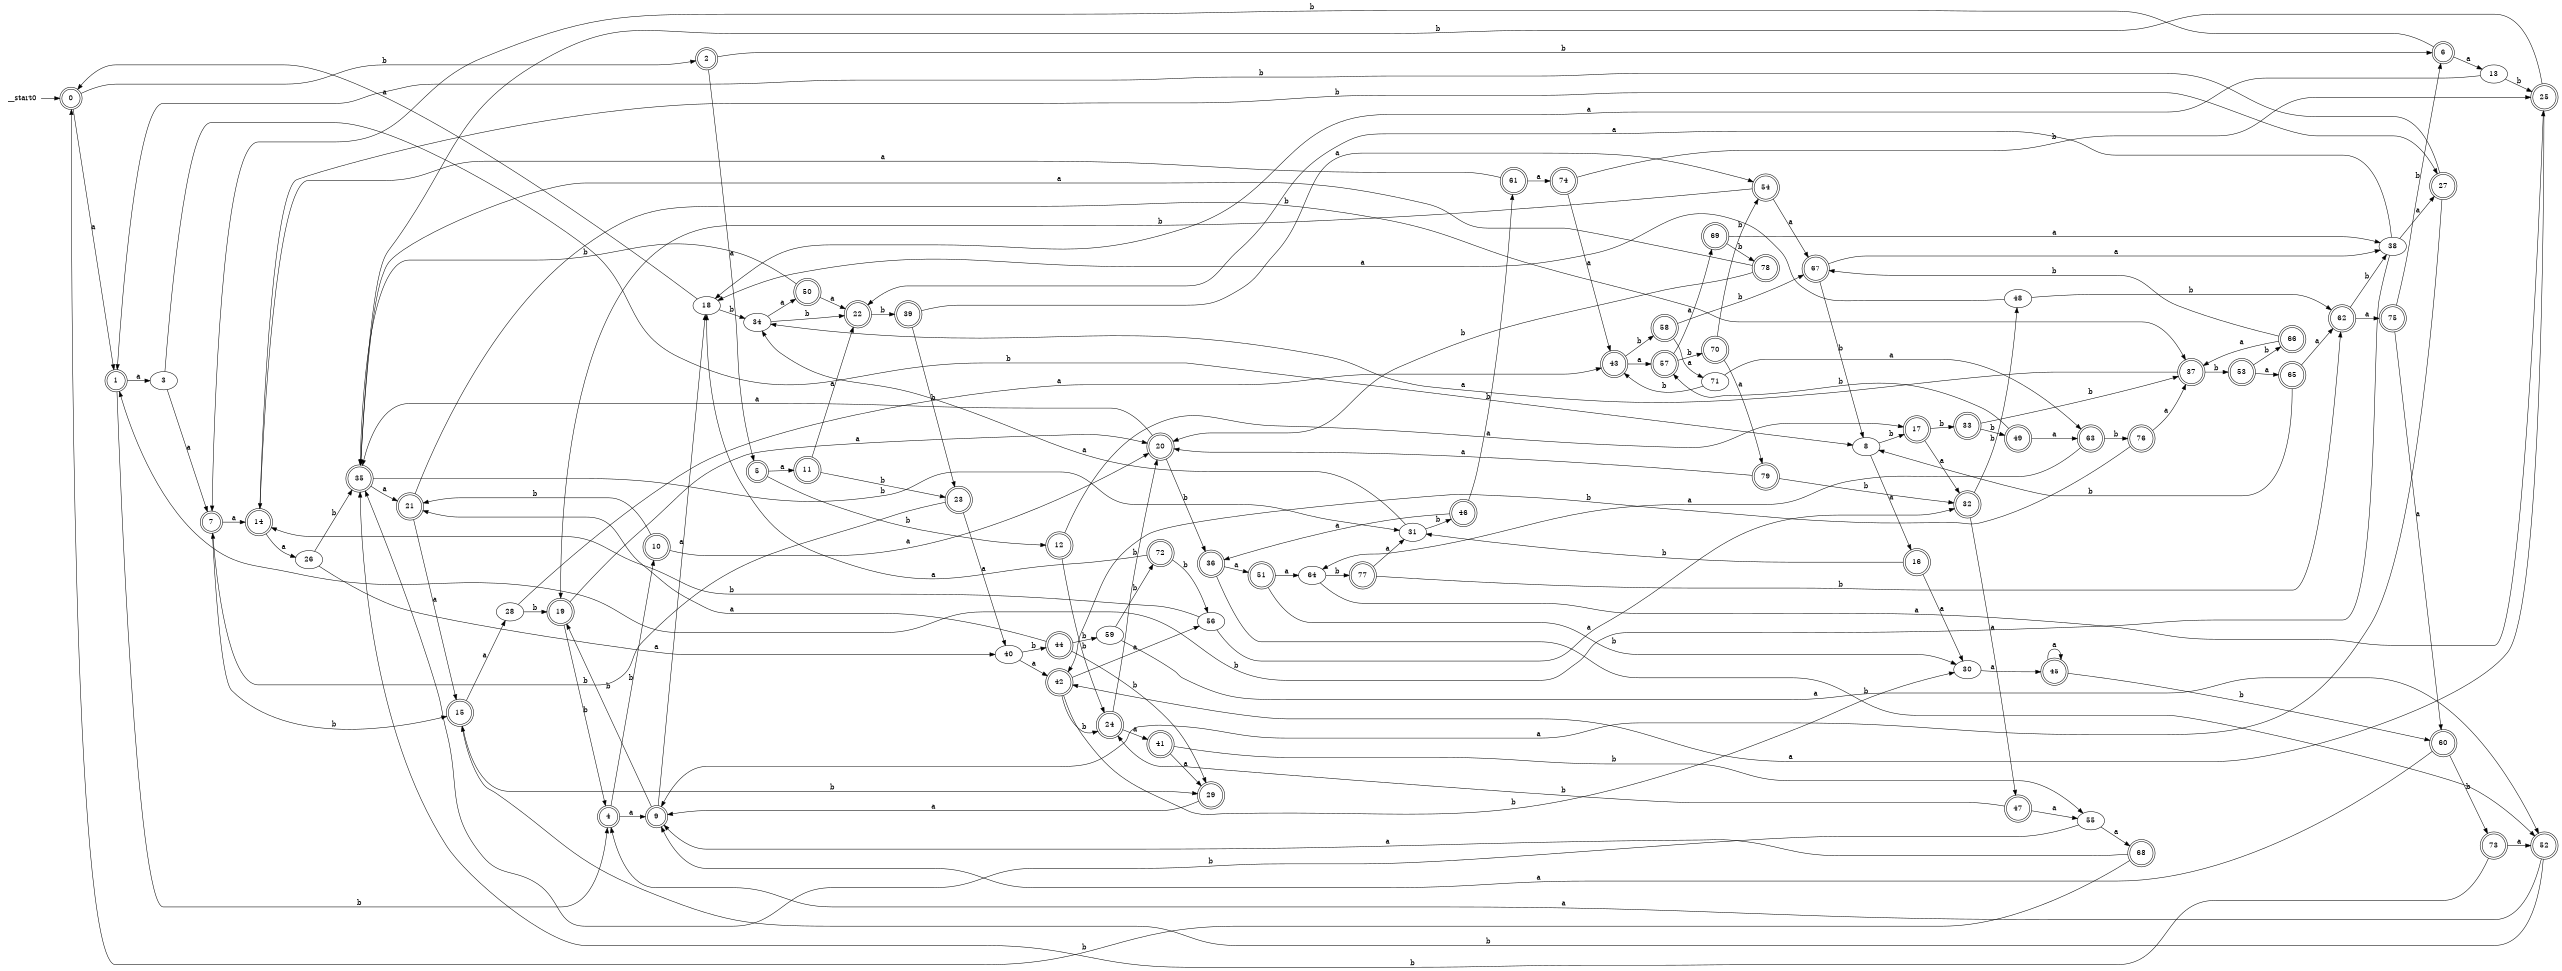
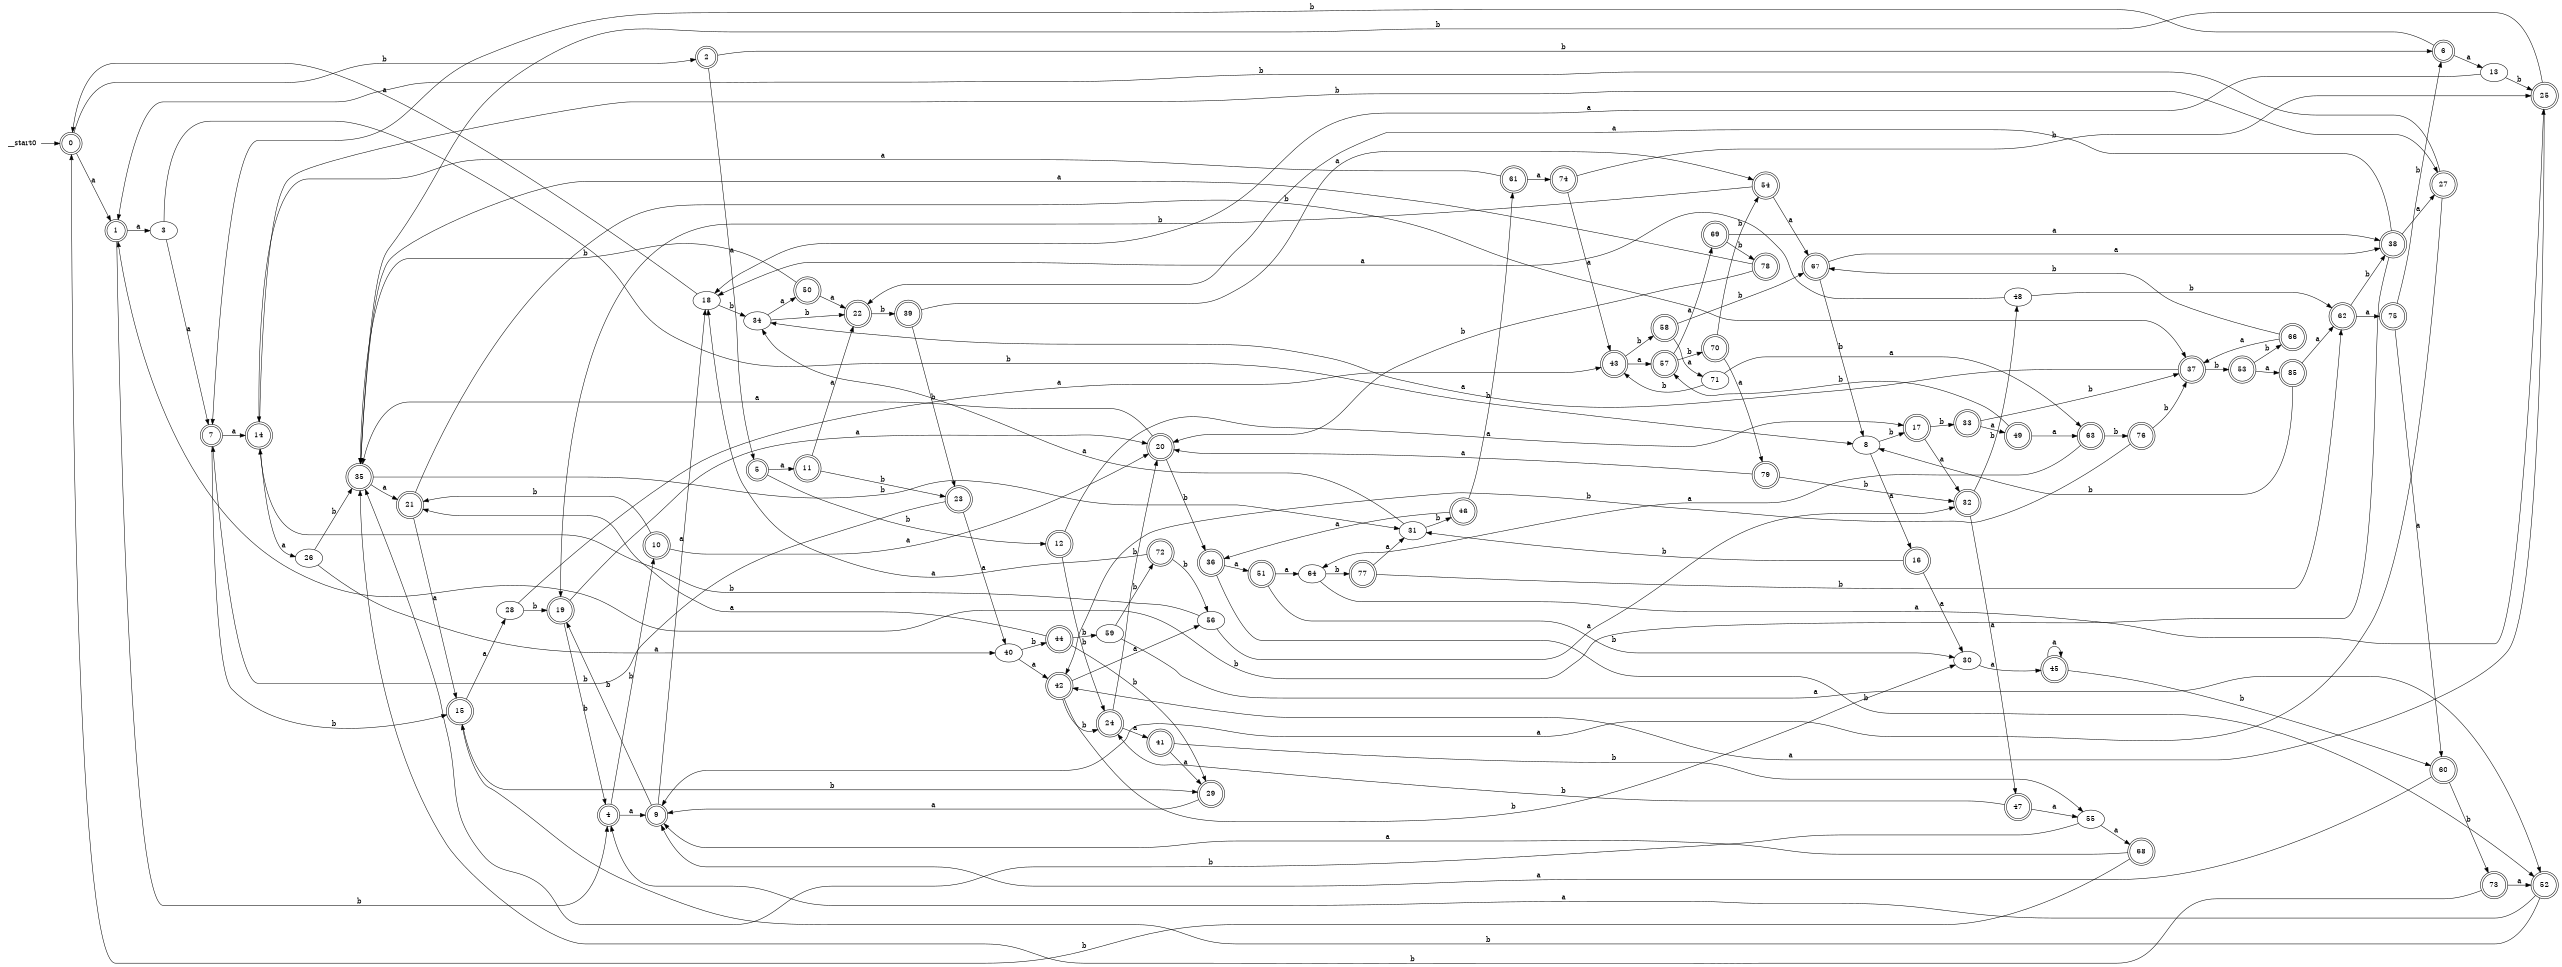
node "38": shape ellipse -> doublecircle
node "65": label "65" -> "85"
edge "76" -> "37": label "a" -> "b"
edge "33" -> "49": label "b" -> "a"
